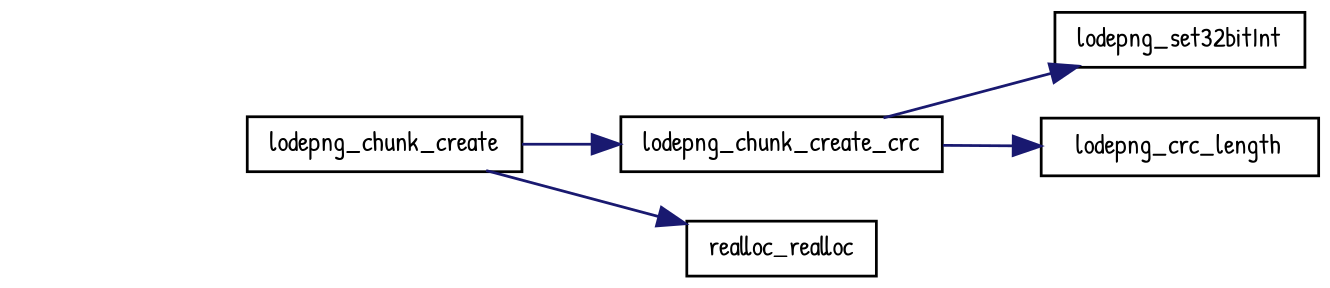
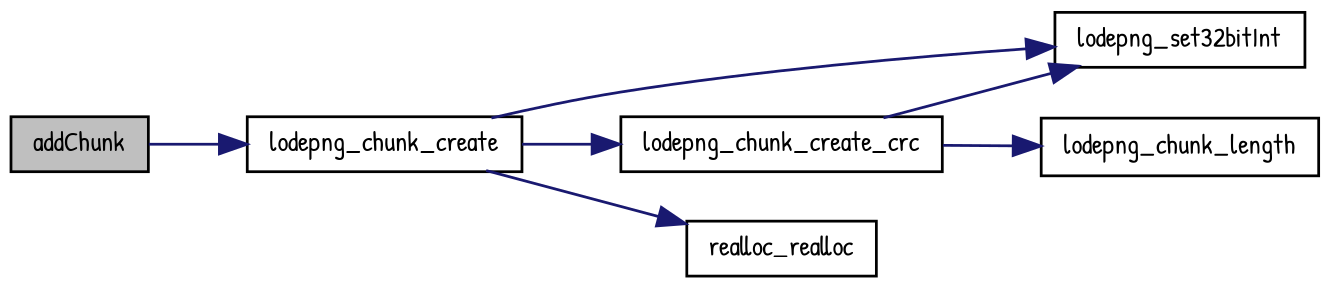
edge "lodepng_chunk_create" -> "lodepng_set32bitInt": added
node "addChunk": added
node "lodepng_crc_length": label "lodepng_crc_length" -> "lodepng_chunk_length"
